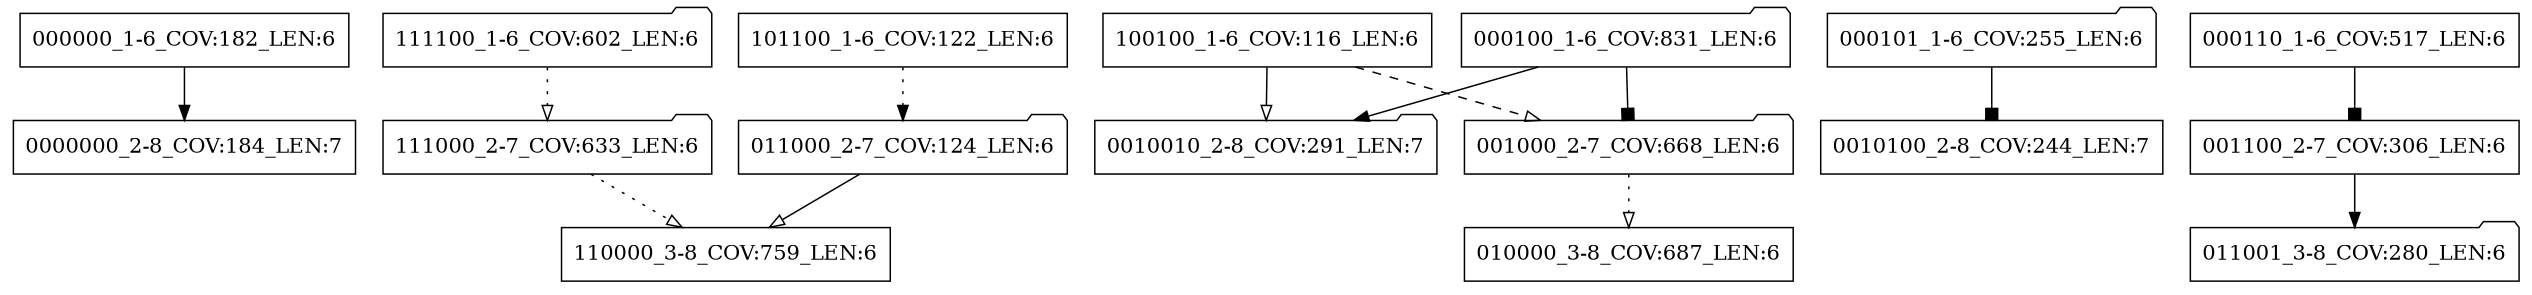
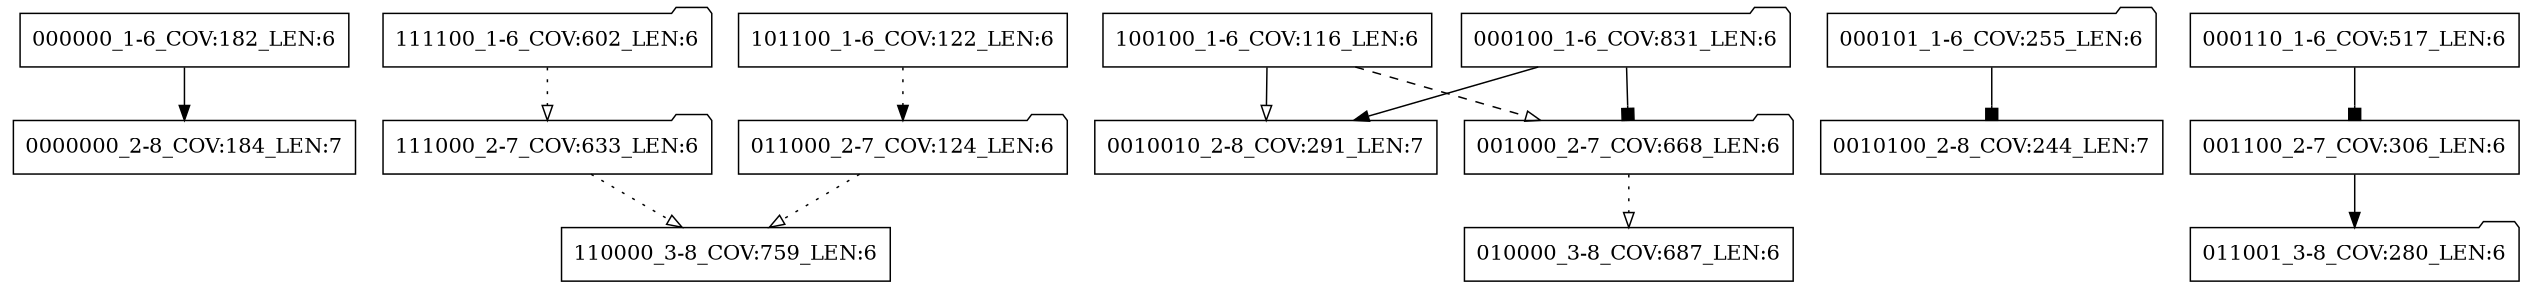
node "0010010_2-8_COV:291_LEN:7": shape folder -> box
edge "011000_2-7_COV:124_LEN:6" -> "110000_3-8_COV:759_LEN:6": style solid -> dotted
